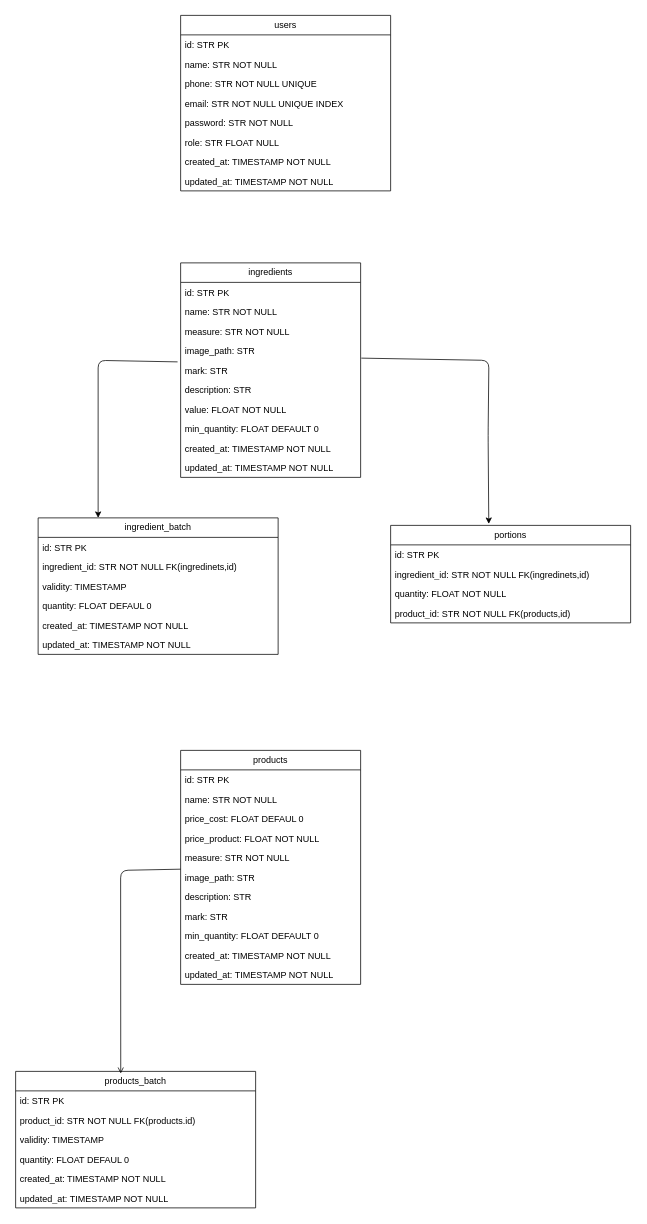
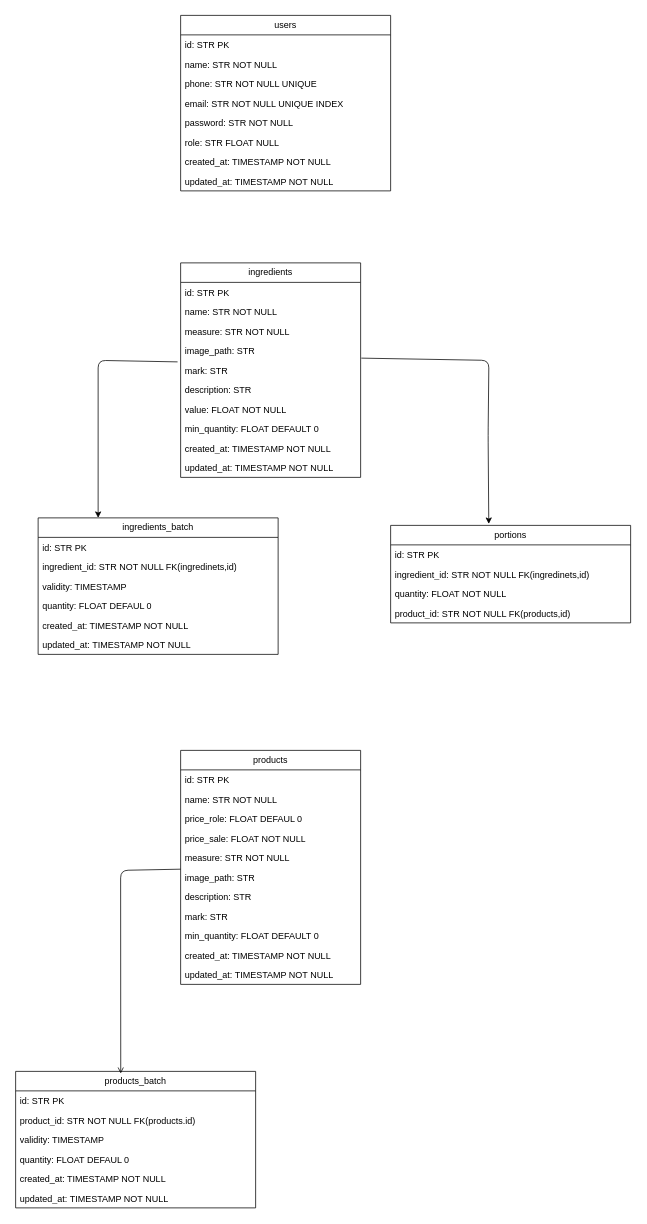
node "ingredient_batch": label "ingredient_batch" -> "ingredients_batch"
node "price_cost: FLOAT DEFAUL 0": label "price_cost: FLOAT DEFAUL 0" -> "price_role: FLOAT DEFAUL 0"
node "price_product: FLOAT NOT NULL": label "price_product: FLOAT NOT NULL" -> "price_sale: FLOAT NOT NULL"
